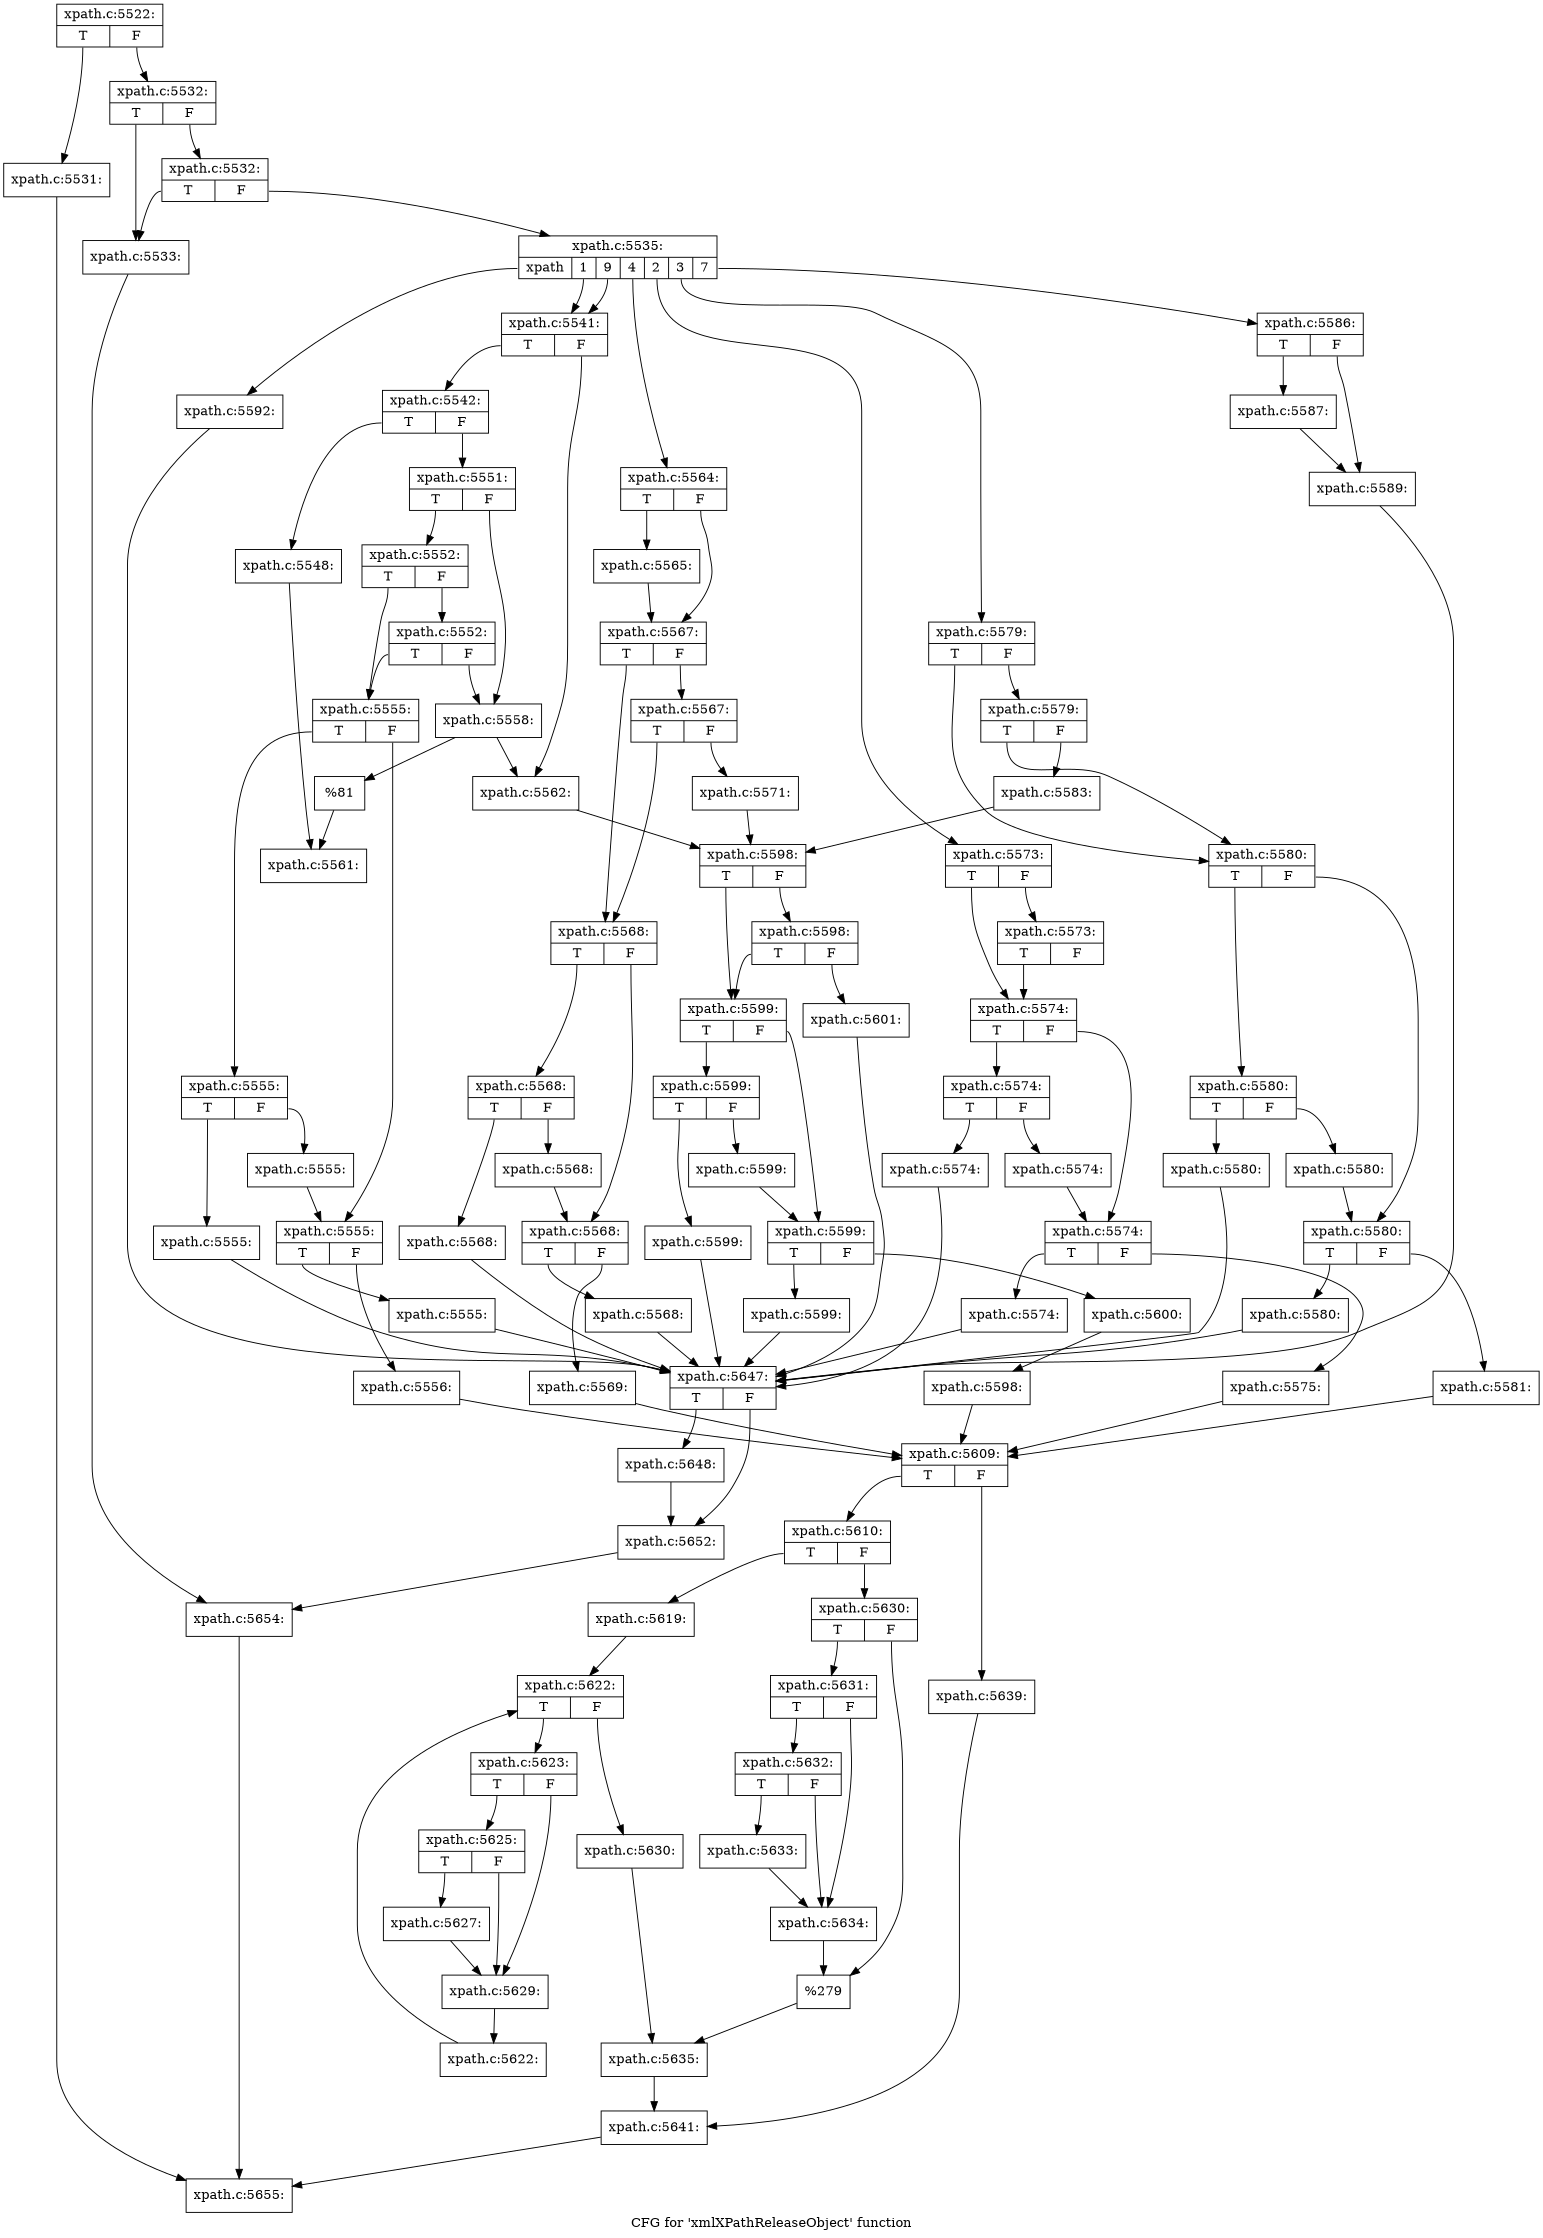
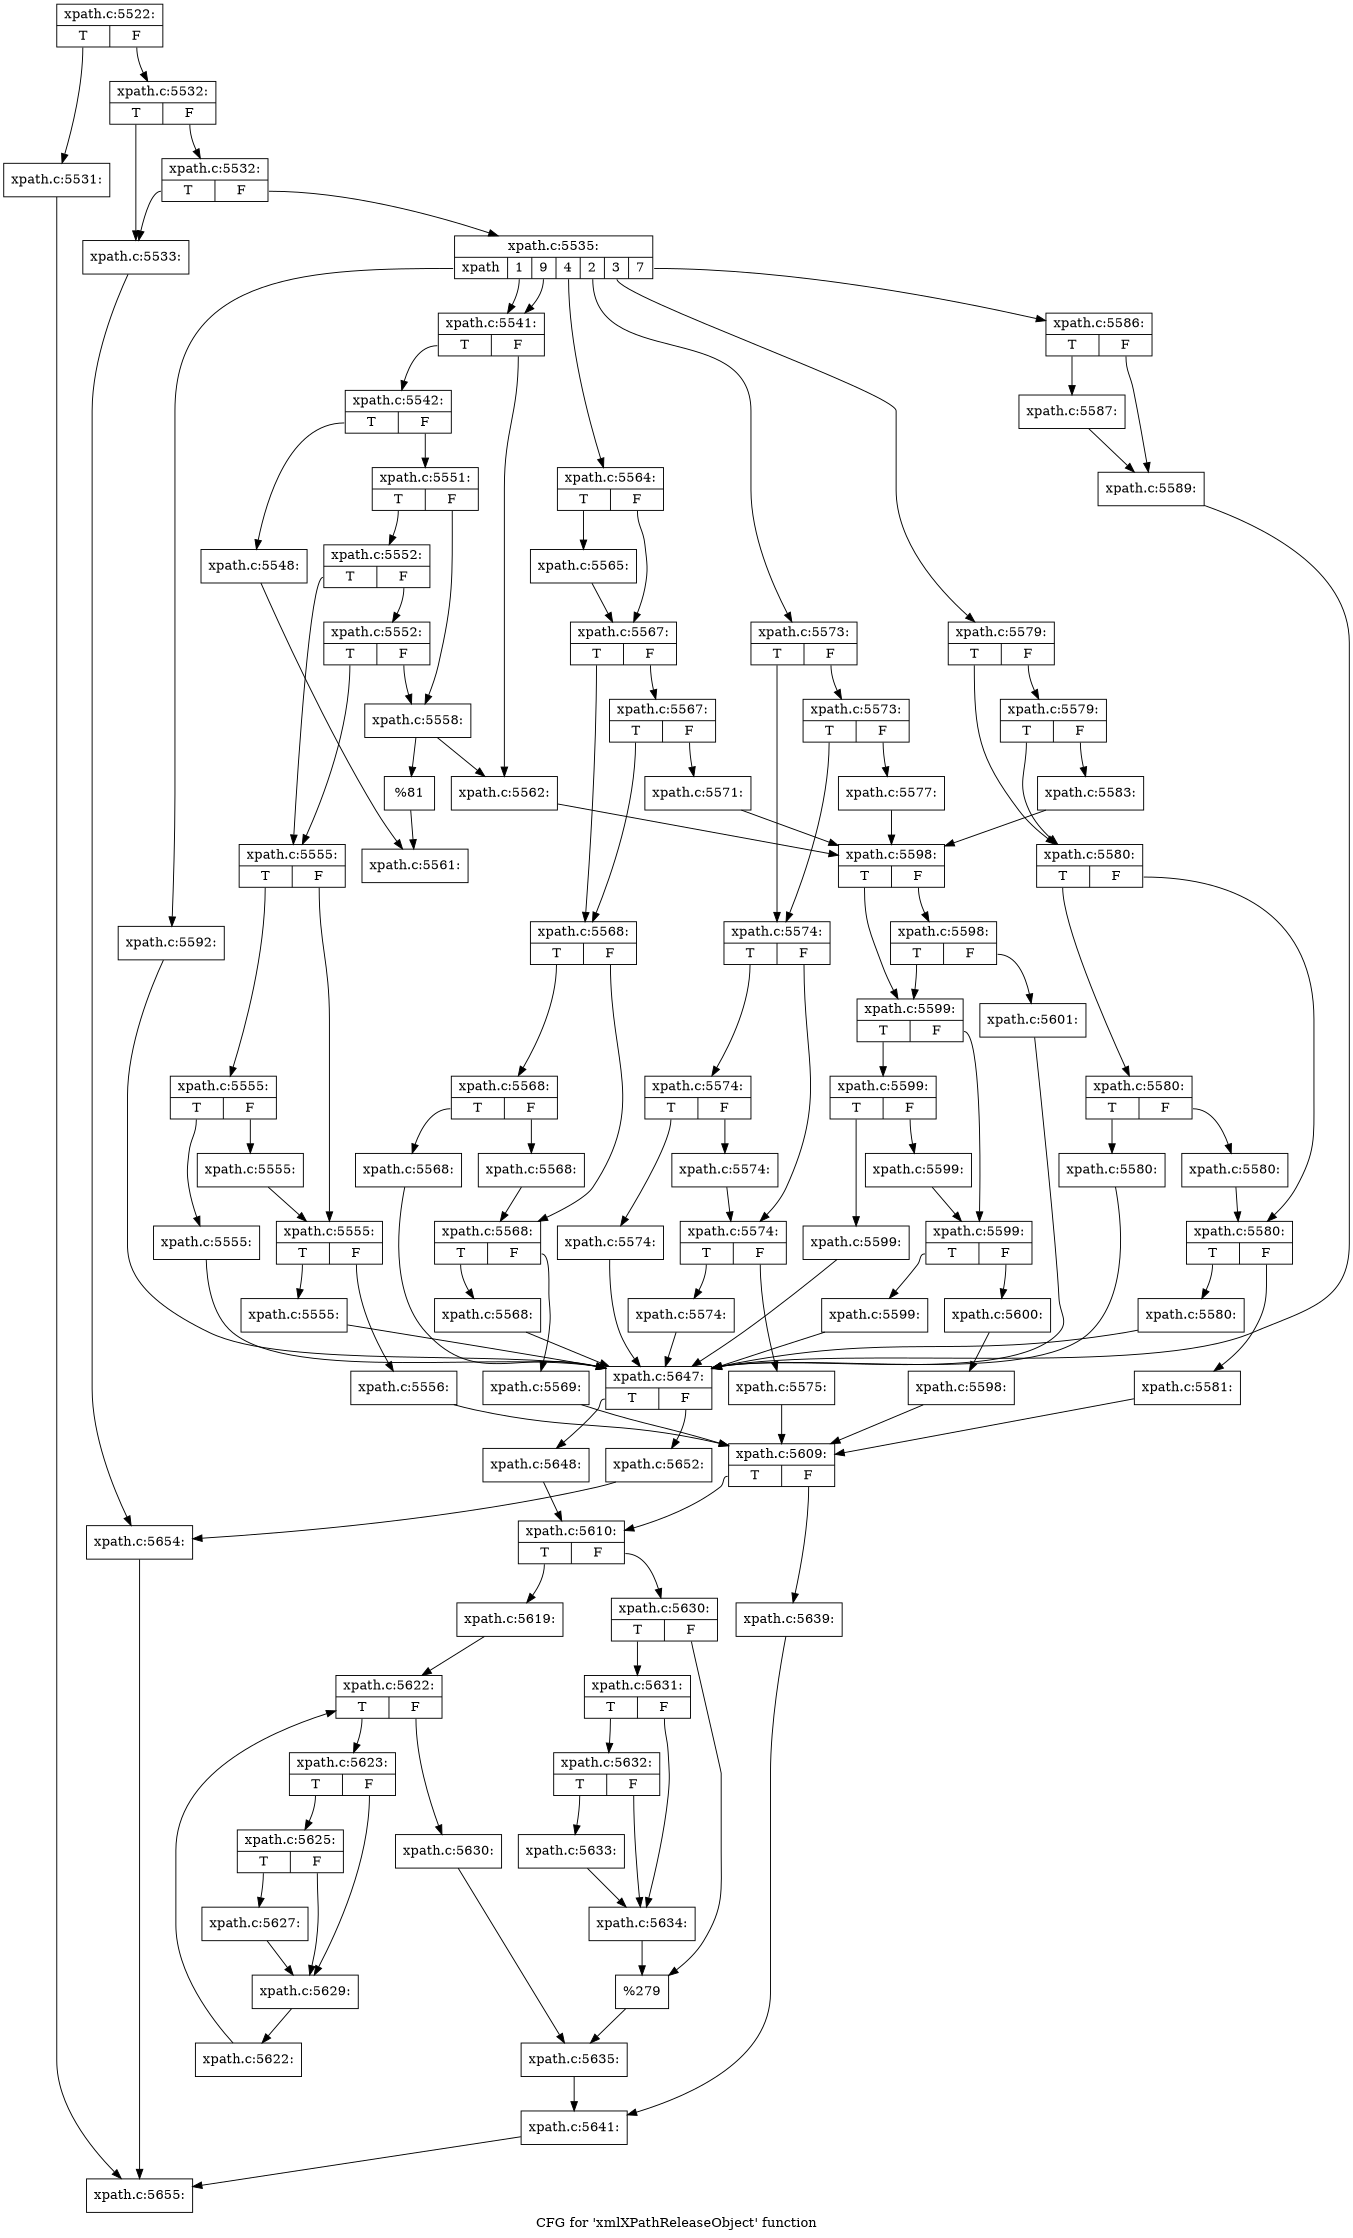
node "xpath.c:5577:": added
edge "xpath.c:5648:" -> "xpath.c:5652:": now "xpath.c:5648:" -> "xpath.c:5610:"
